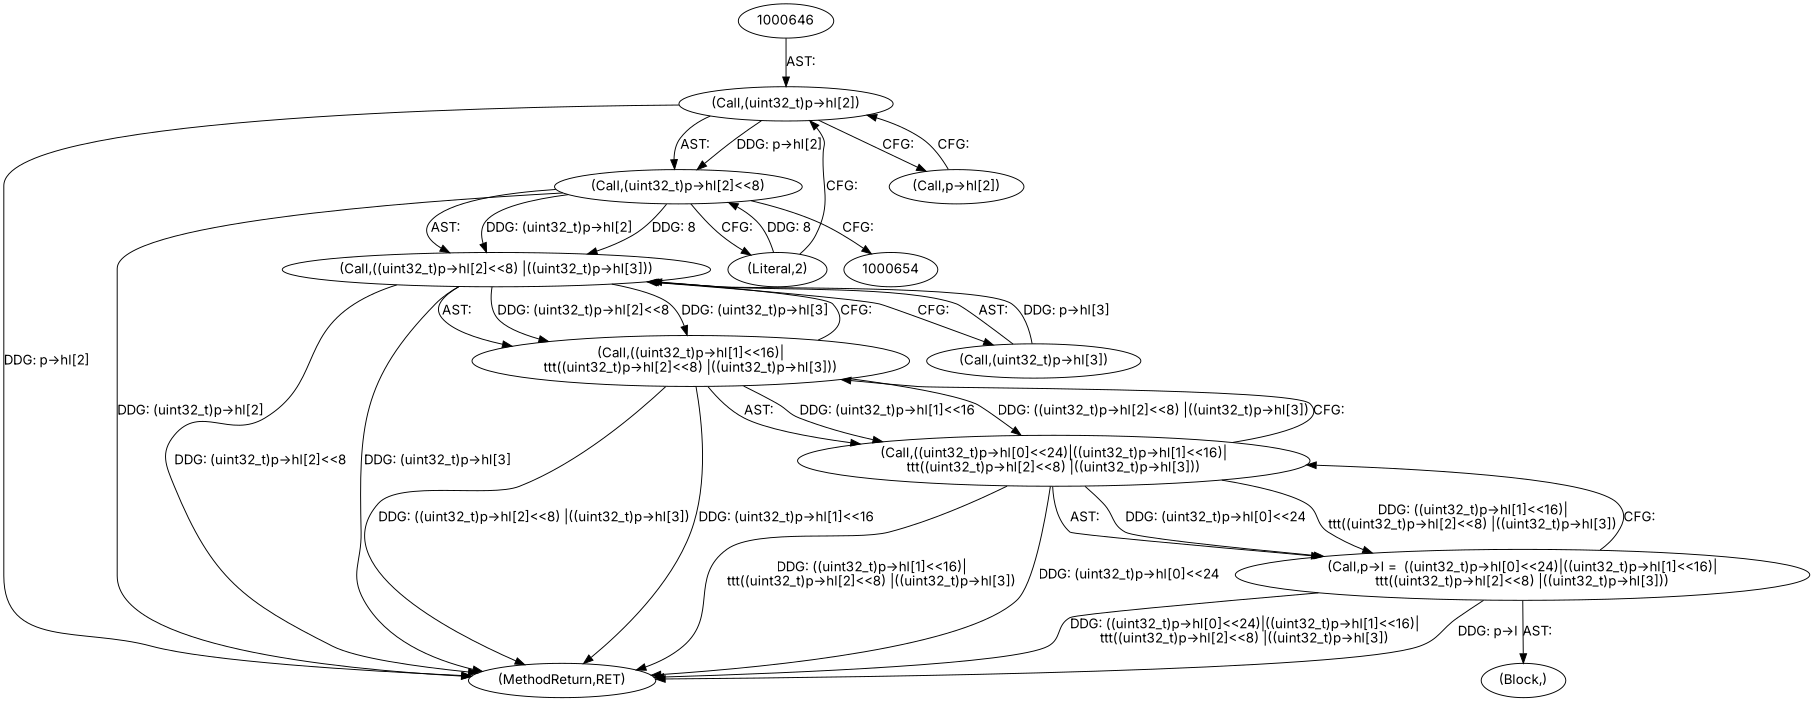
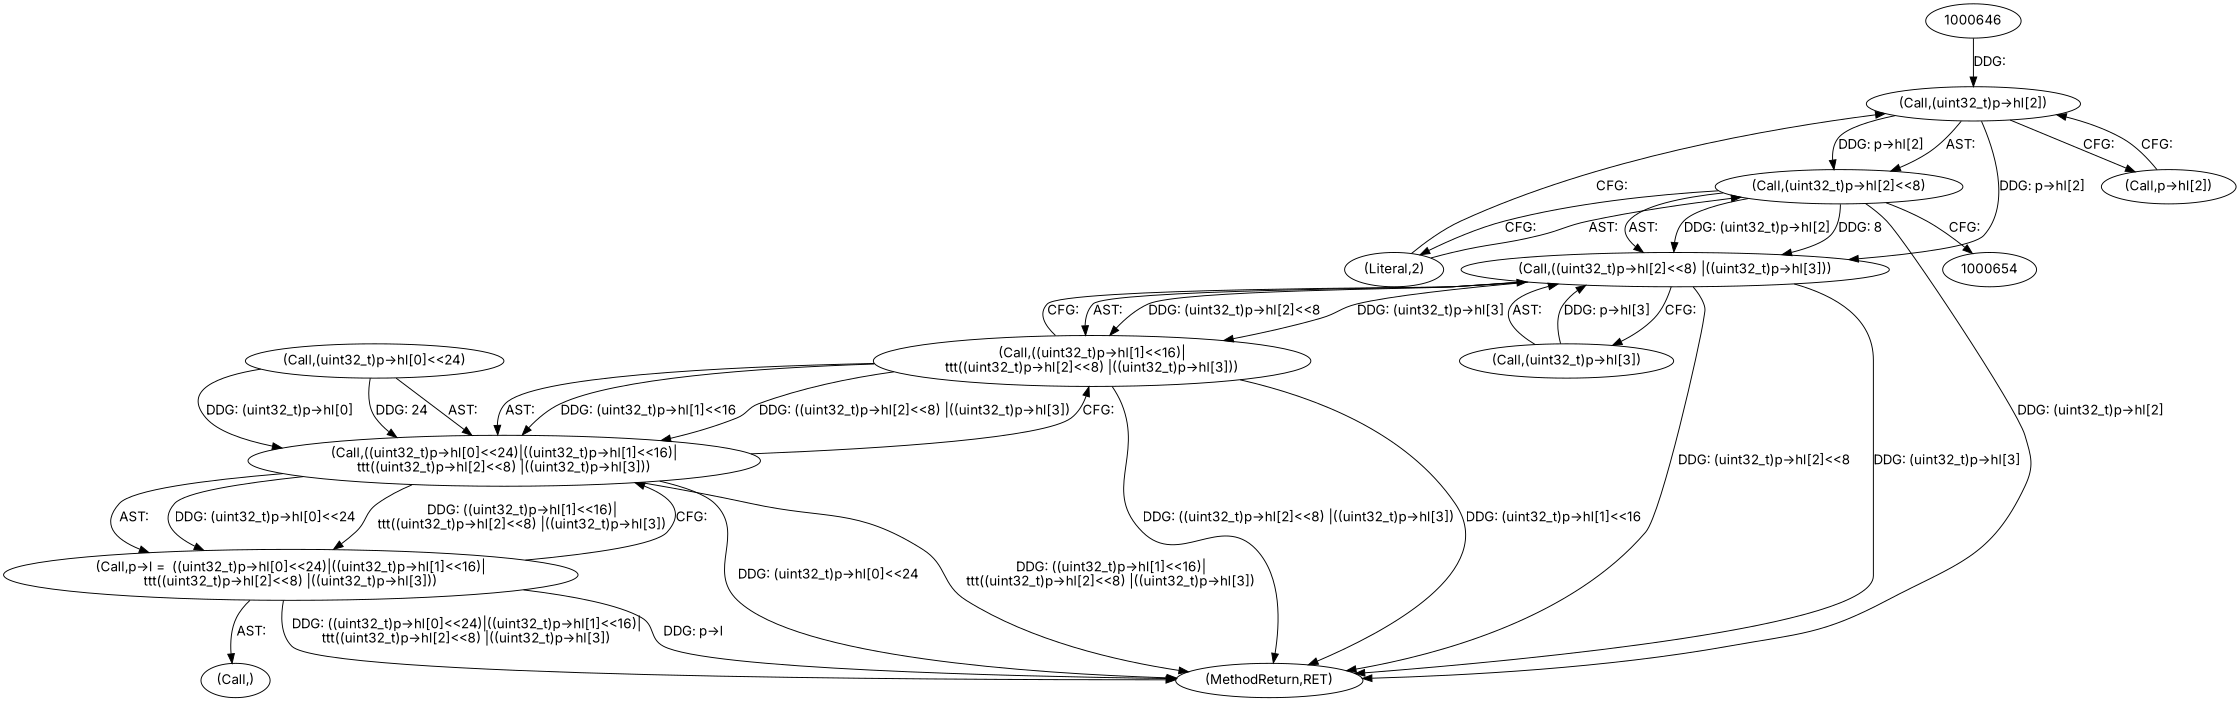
edge "1000646" -> "(Call,(uint32_t)p->hl[2])": label "AST: " -> "DDG: "
edge "(Literal,2)" -> "(Call,(uint32_t)p->hl[2]<<8)": label "DDG: 8" -> "AST: "
edge "(Call,(uint32_t)p->hl[2])" -> "(MethodReturn,RET)": now "(Call,(uint32_t)p->hl[2])" -> "(Call,((uint32_t)p->hl[2]<<8) |((uint32_t)p->hl[3]))"
node "(Call,(uint32_t)p->hl[0]<<24)": added
node "(Block,)": label "(Block,)" -> "(Call,)"
